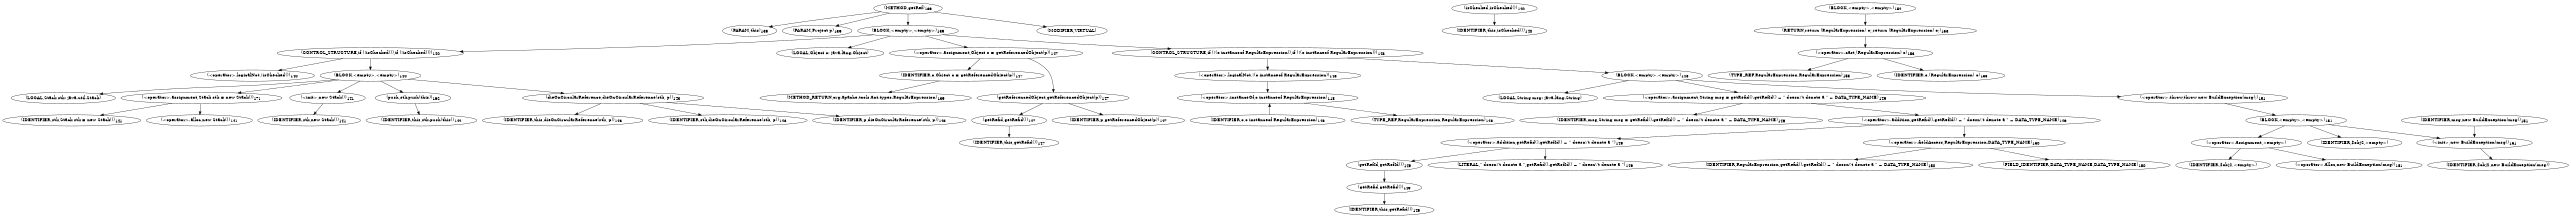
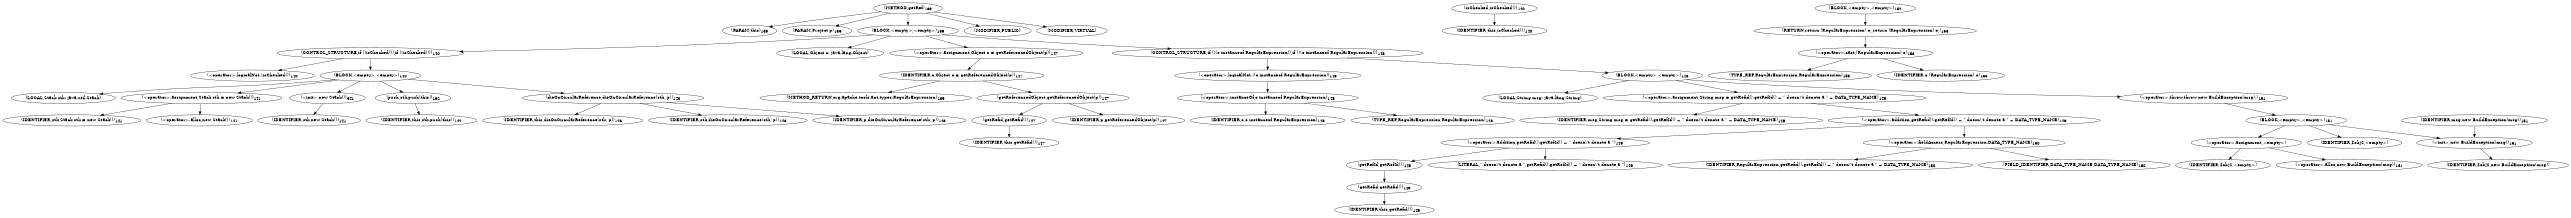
node "(MODIFIER,PUBLIC)": added
edge "(<operator>.assignment,Object o = getReferencedObject(p))" -> "(getReferencedObject,getReferencedObject(p))": now "(IDENTIFIER,o,Object o = getReferencedObject(p))" -> "(getReferencedObject,getReferencedObject(p))"
node "(<operator>.assignment,Stack stk = new Stack())": text "171" -> "141"
node "(<init>,new Stack())": text "141" -> "341"
node "(<operator>.instanceOf,o instanceof RegularExpression)": text "118" -> "148"
edge "(IDENTIFIER,o,o instanceof RegularExpression)" -> "(<operator>.instanceOf,o instanceof RegularExpression)": reversed
